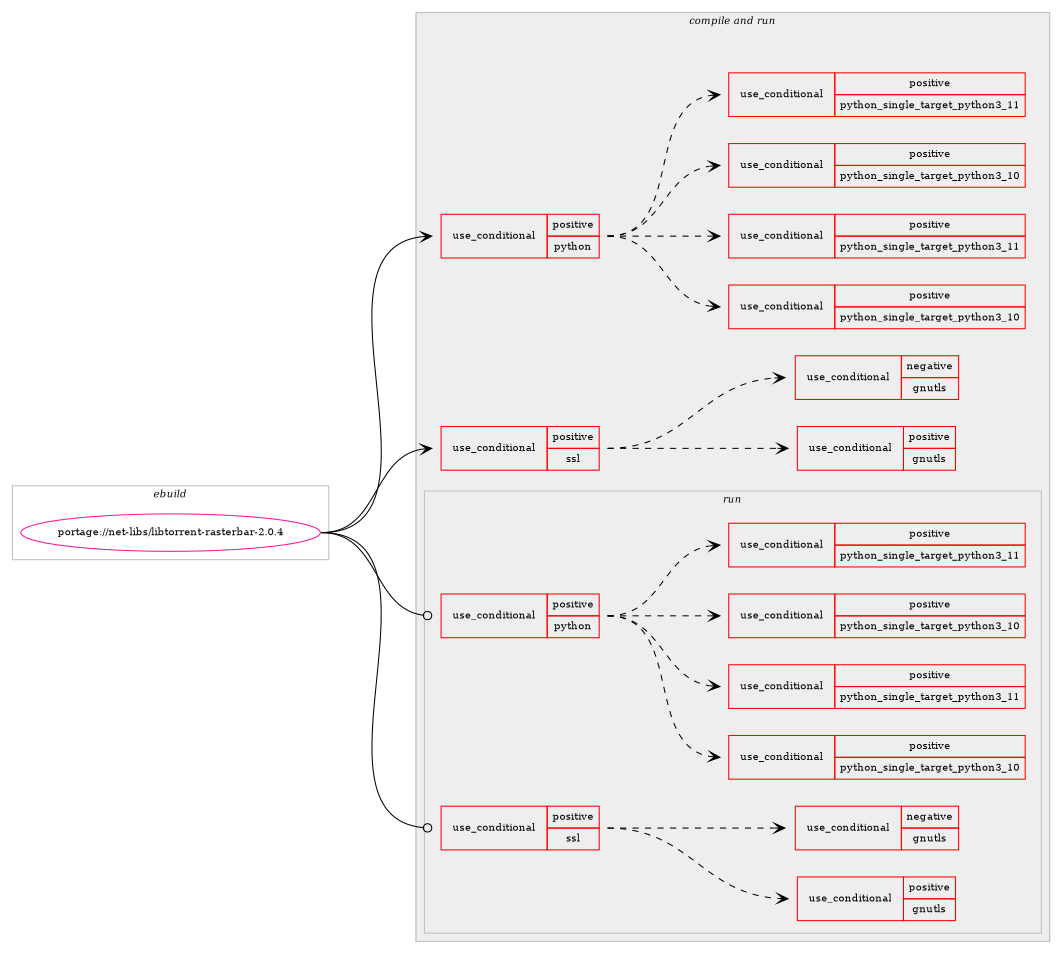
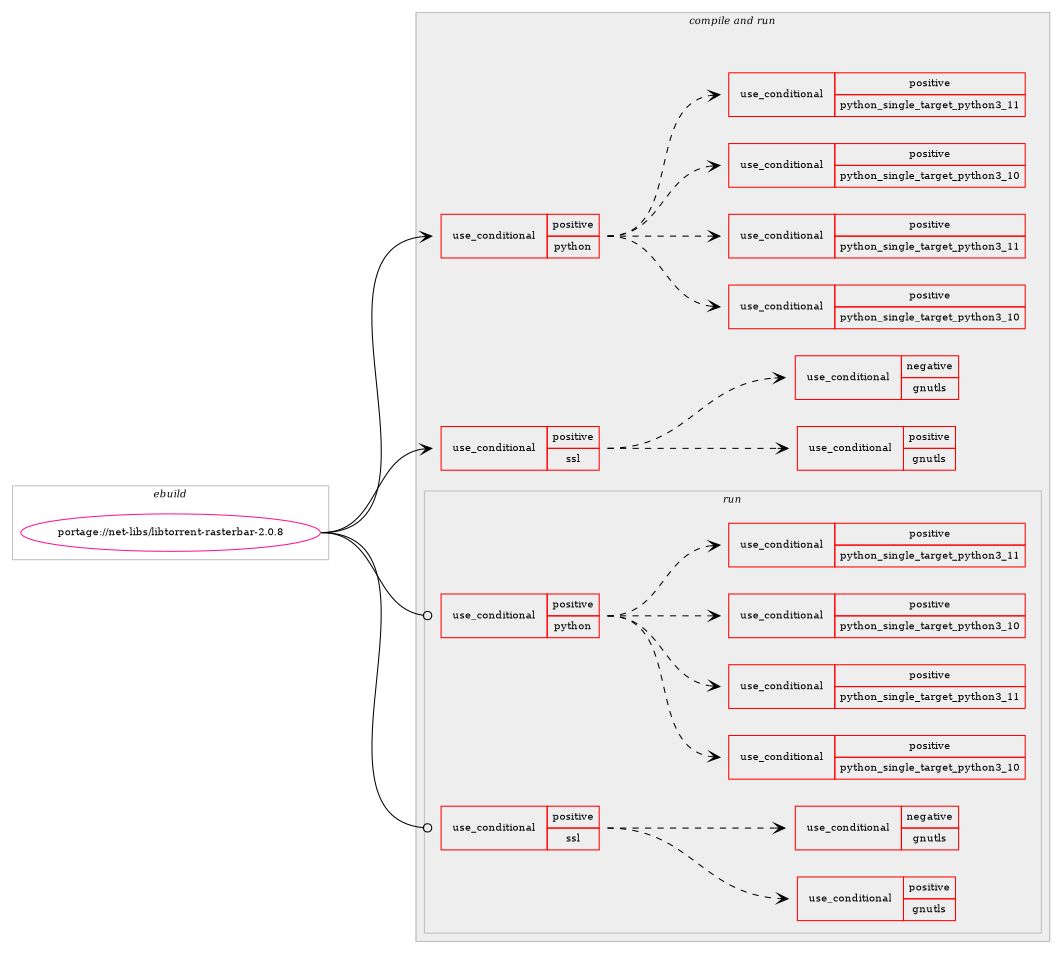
node "portage://net-libs/libtorrent-rasterbar-2.0.4": label "portage://net-libs/libtorrent-rasterbar-2.0.4" -> "portage://net-libs/libtorrent-rasterbar-2.0.8"
